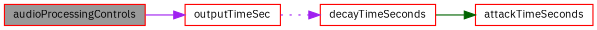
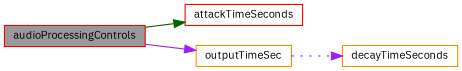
node "outputTimeSec": color red -> darkorange
node "decayTimeSeconds": color red -> darkorange
edge "decayTimeSeconds" -> "attackTimeSeconds": now "audioProcessingControls" -> "attackTimeSeconds"
